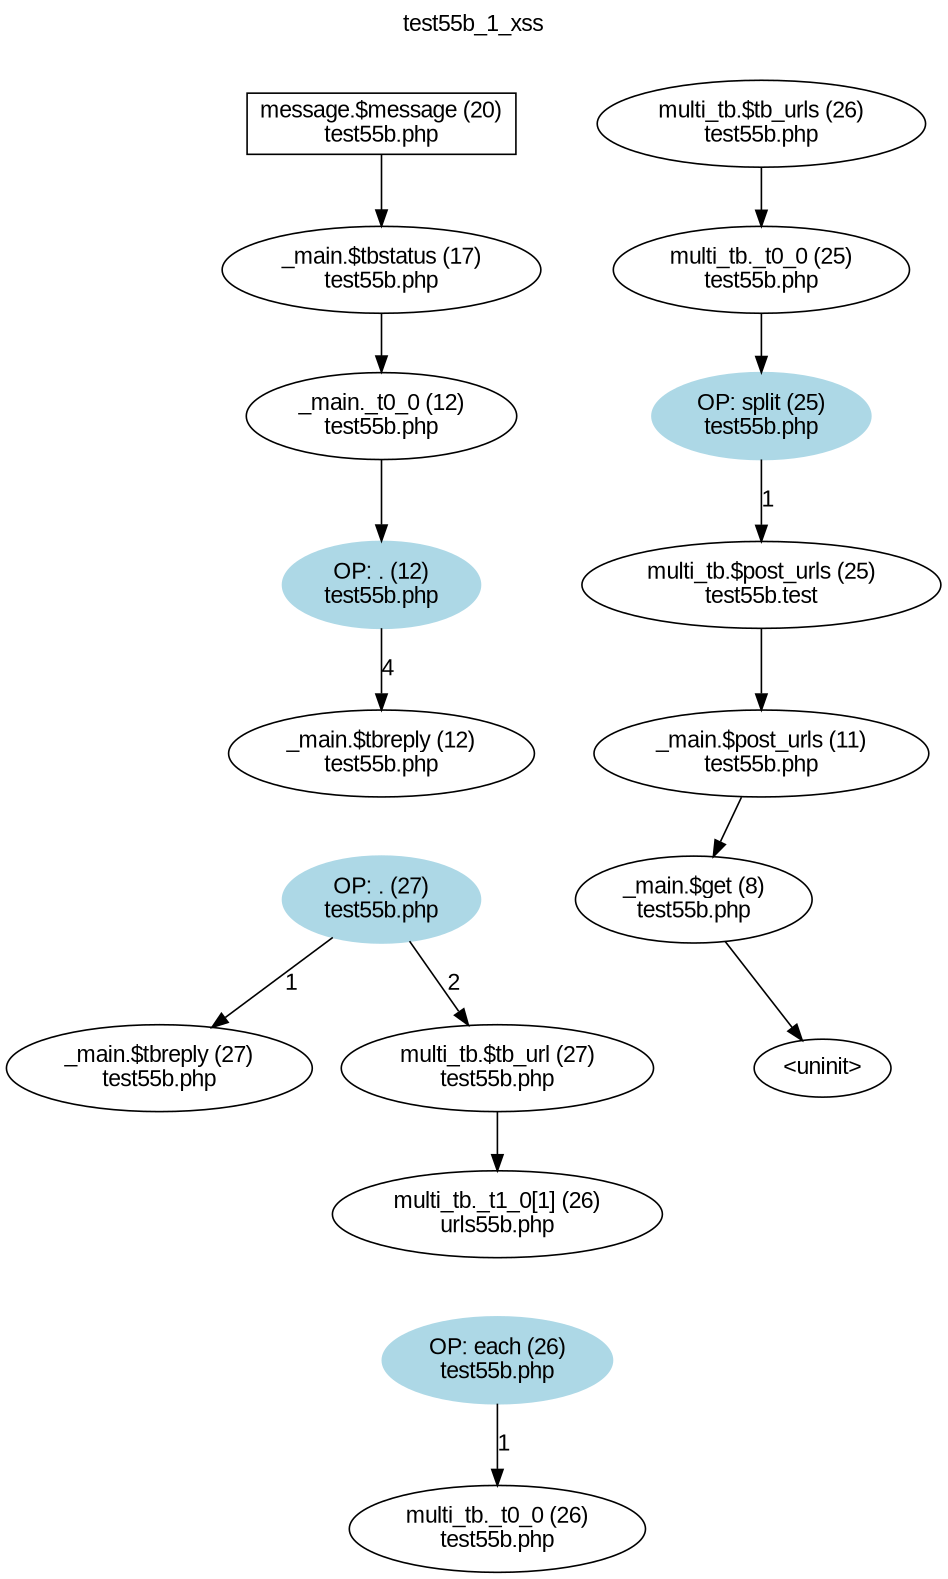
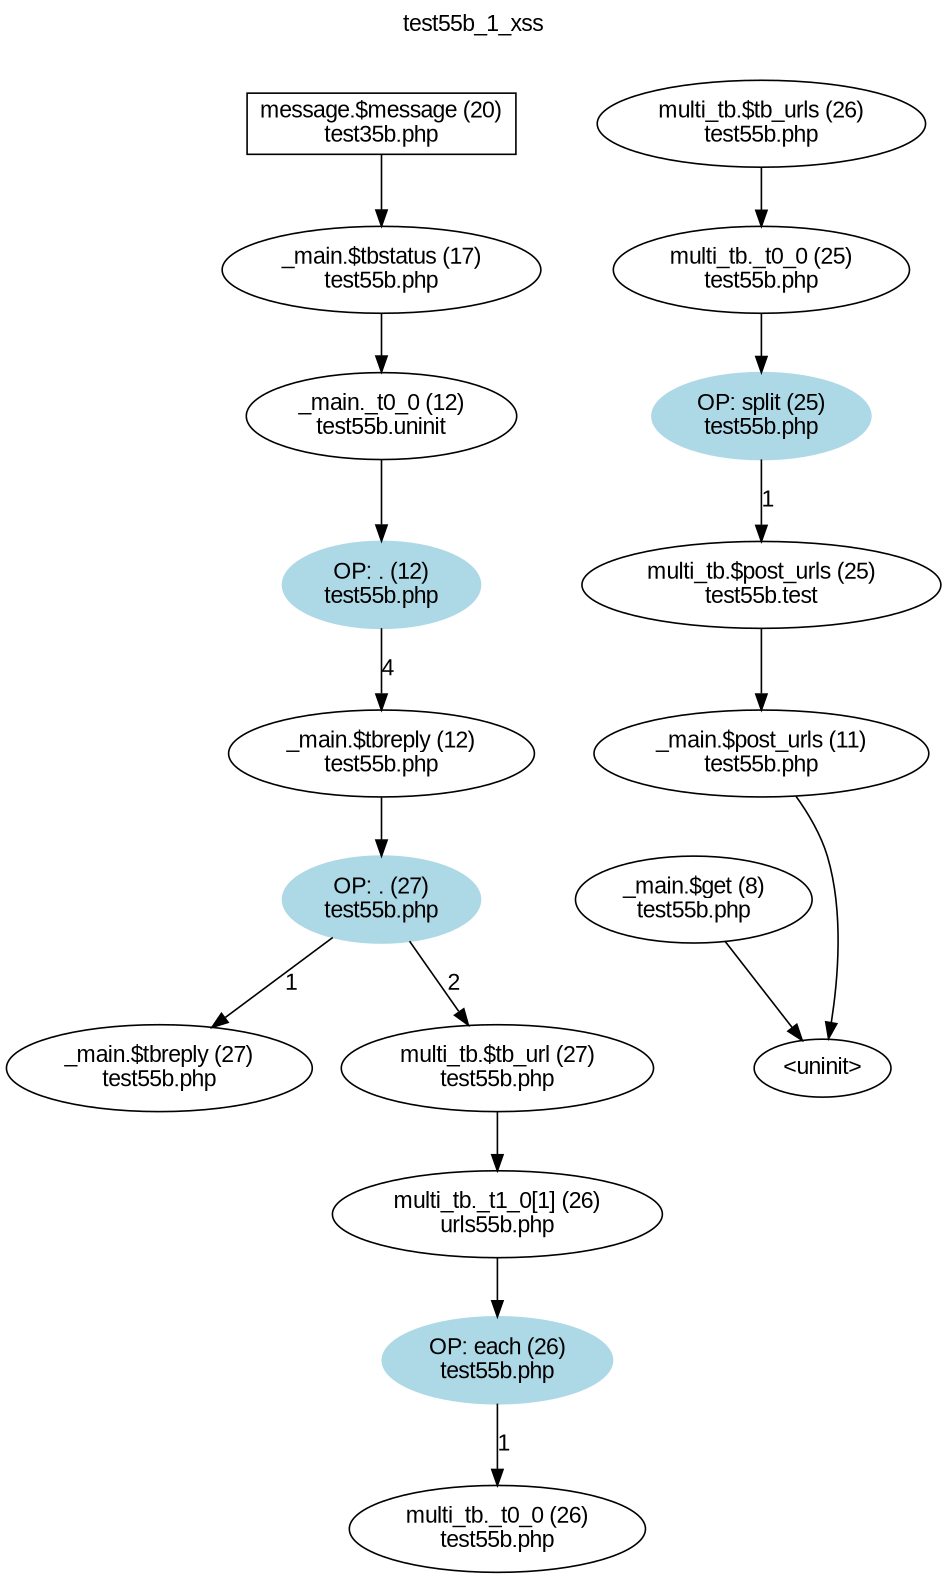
node "message.$message (20) test55b.php": label "message.$message (20) test55b.php" -> "message.$message (20) test35b.php"
node "_main._t0_0 (12) test55b.php": label "_main._t0_0 (12) test55b.php" -> "_main._t0_0 (12) test55b.uninit"
edge "_main.$tbreply (12) test55b.php" -> "OP: . (27) test55b.php": added
edge "_main.$post_urls (11) test55b.php" -> "_main.$get (8) test55b.php": now "_main.$post_urls (11) test55b.php" -> "<uninit>"
edge "multi_tb._t1_0[1] (26) urls55b.php" -> "OP: each (26) test55b.php": added
